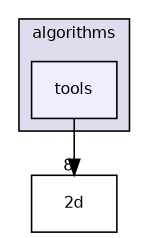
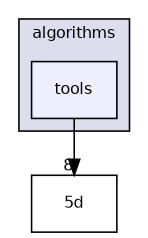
node "2d": label "2d" -> "5d"
